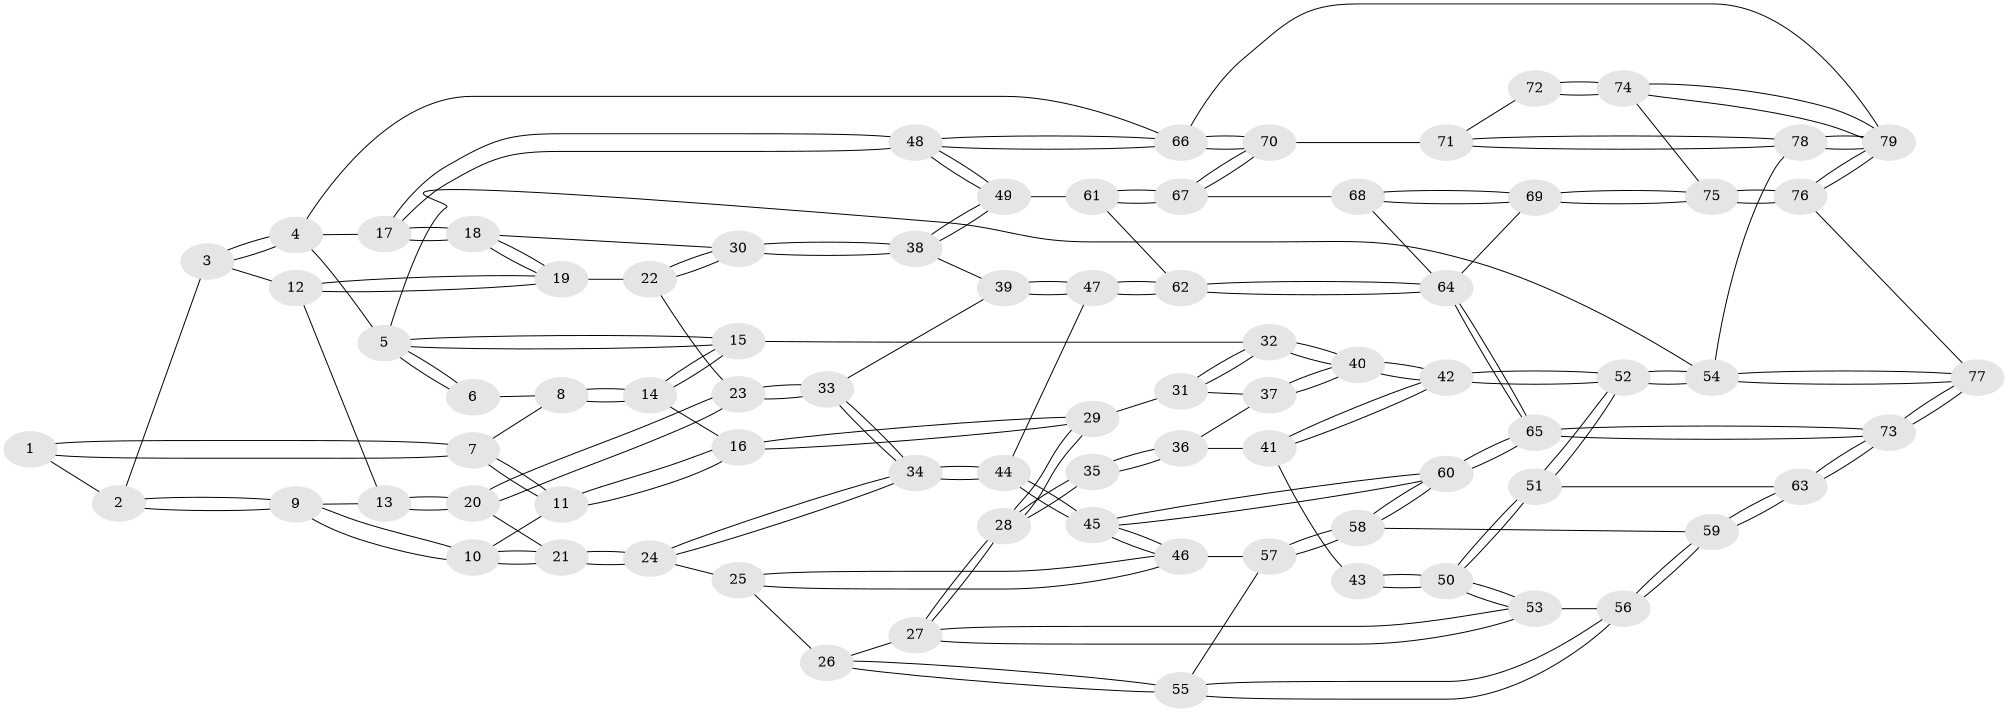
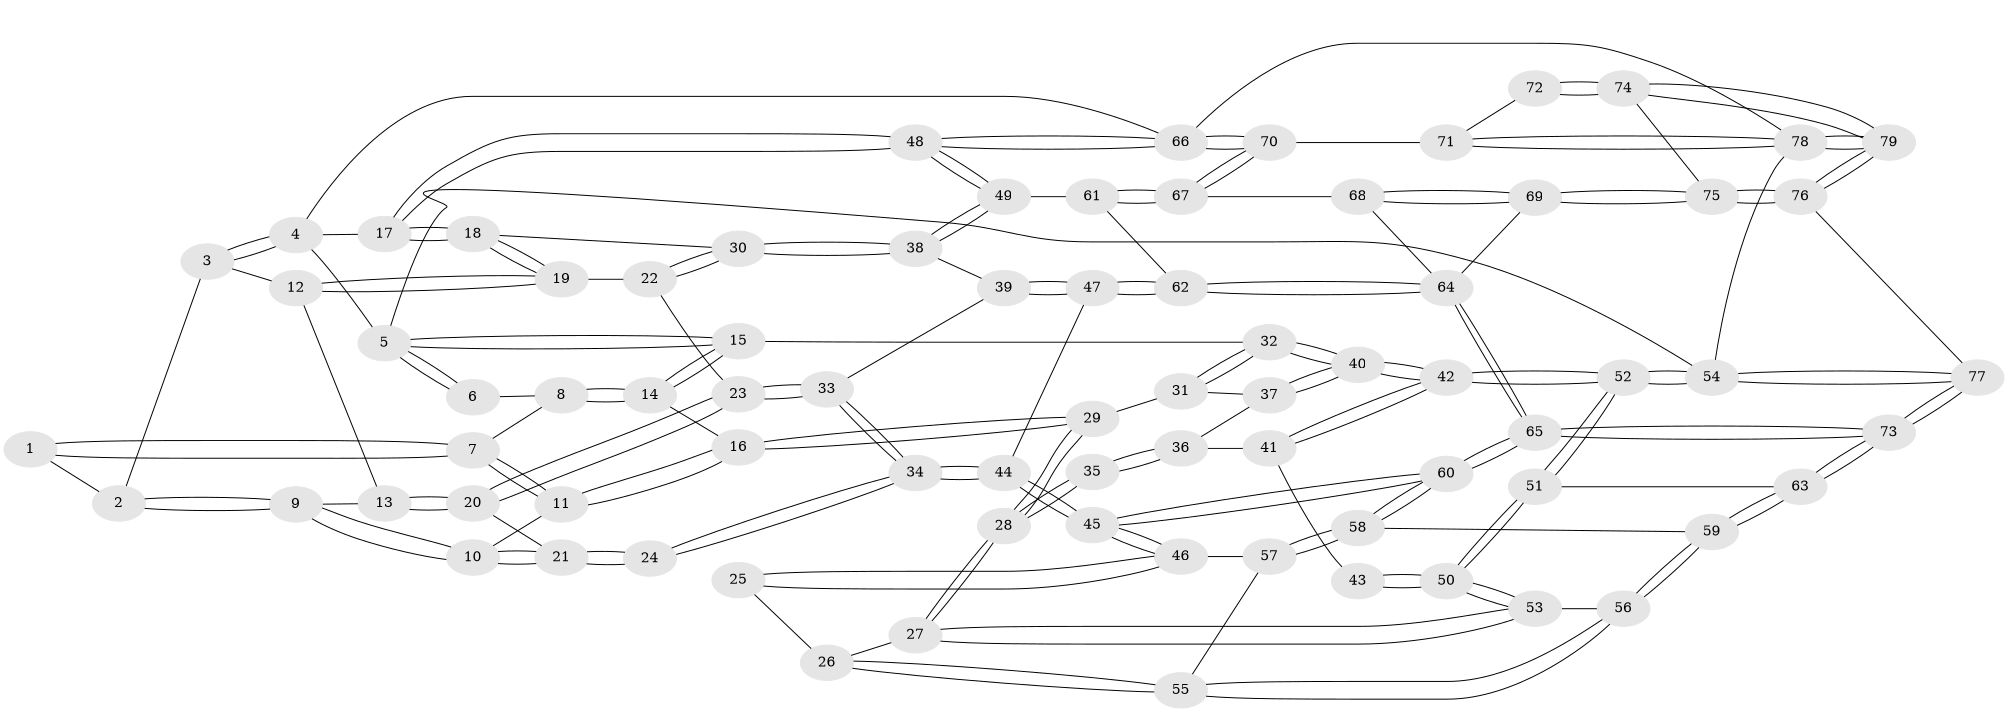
edge "66" -- "79": now "66" -- "78"
edge "24" -- "25": removed
